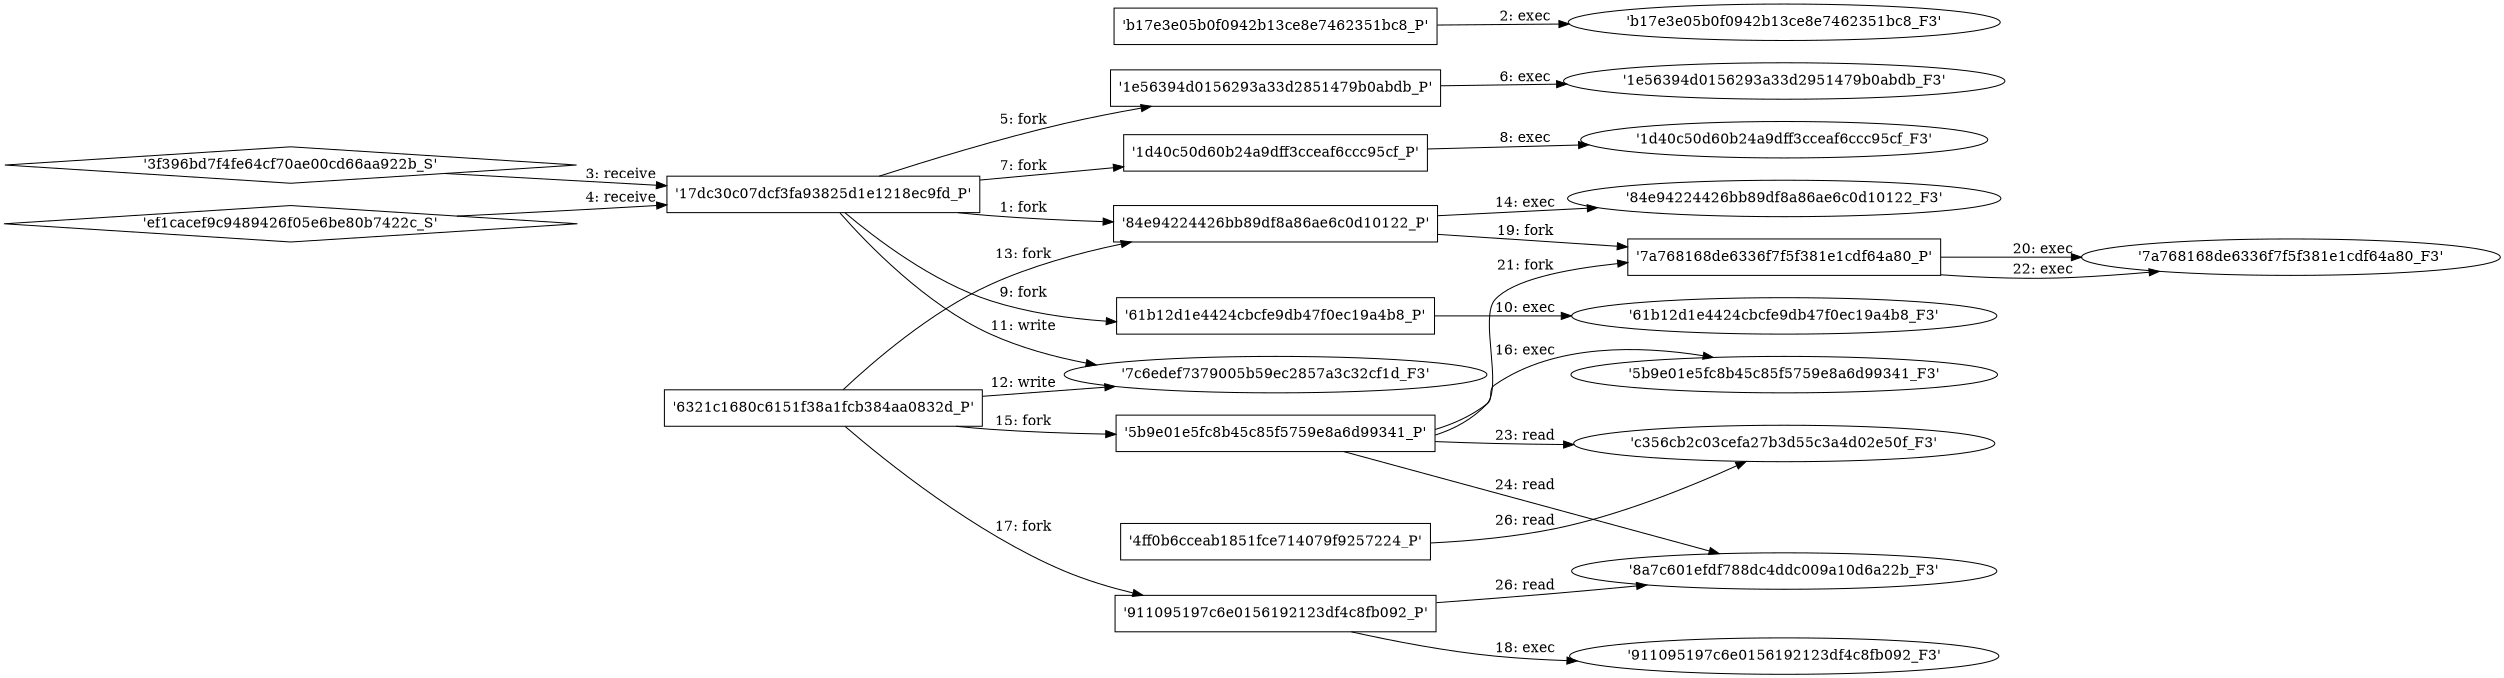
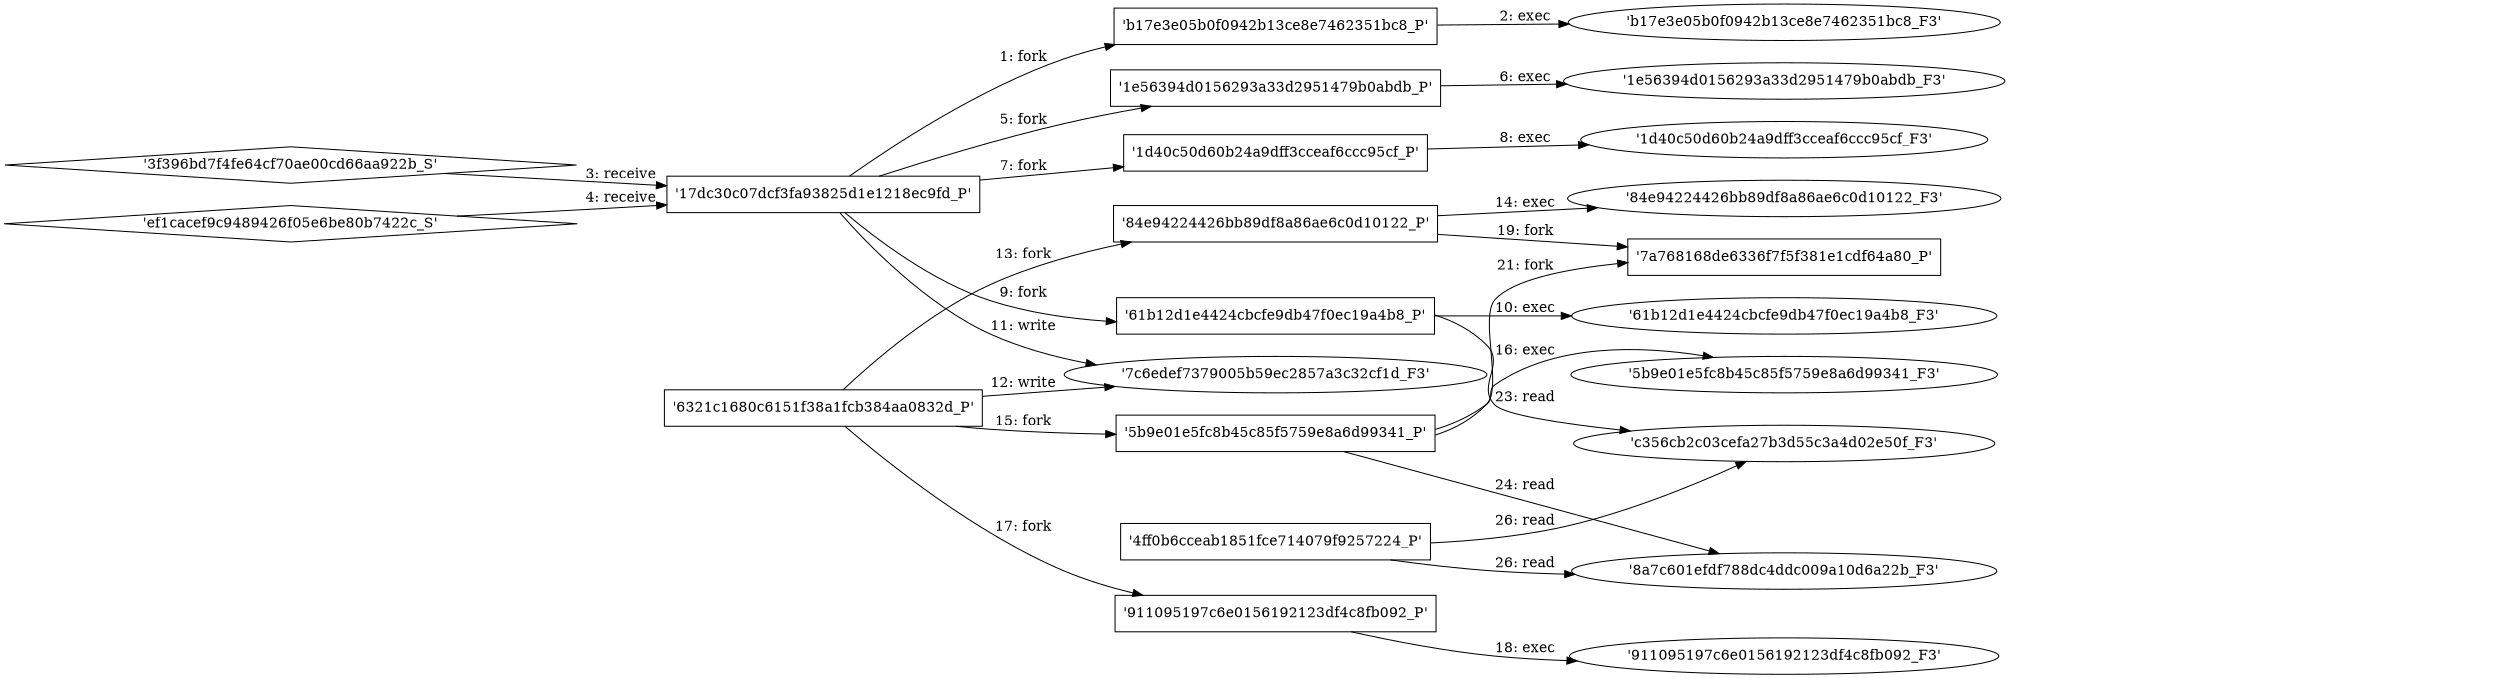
node "'1e56394d0156293a33d2851479b0abdb_P'": label "'1e56394d0156293a33d2851479b0abdb_P'" -> "'1e56394d0156293a33d2951479b0abdb_P'"
edge "'17dc30c07dcf3fa93825d1e1218ec9fd_P'" -> "'84e94224426bb89df8a86ae6c0d10122_P'": now "'17dc30c07dcf3fa93825d1e1218ec9fd_P'" -> "'b17e3e05b0f0942b13ce8e7462351bc8_P'"
node "'7a768168de6336f7f5f381e1cdf64a80_F3'": removed
edge "'5b9e01e5fc8b45c85f5759e8a6d99341_P'" -> "'c356cb2c03cefa27b3d55c3a4d02e50f_F3'": now "'61b12d1e4424cbcfe9db47f0ec19a4b8_P'" -> "'c356cb2c03cefa27b3d55c3a4d02e50f_F3'"
edge "'911095197c6e0156192123df4c8fb092_P'" -> "'8a7c601efdf788dc4ddc009a10d6a22b_F3'": now "'4ff0b6cceab1851fce714079f9257224_P'" -> "'8a7c601efdf788dc4ddc009a10d6a22b_F3'"
